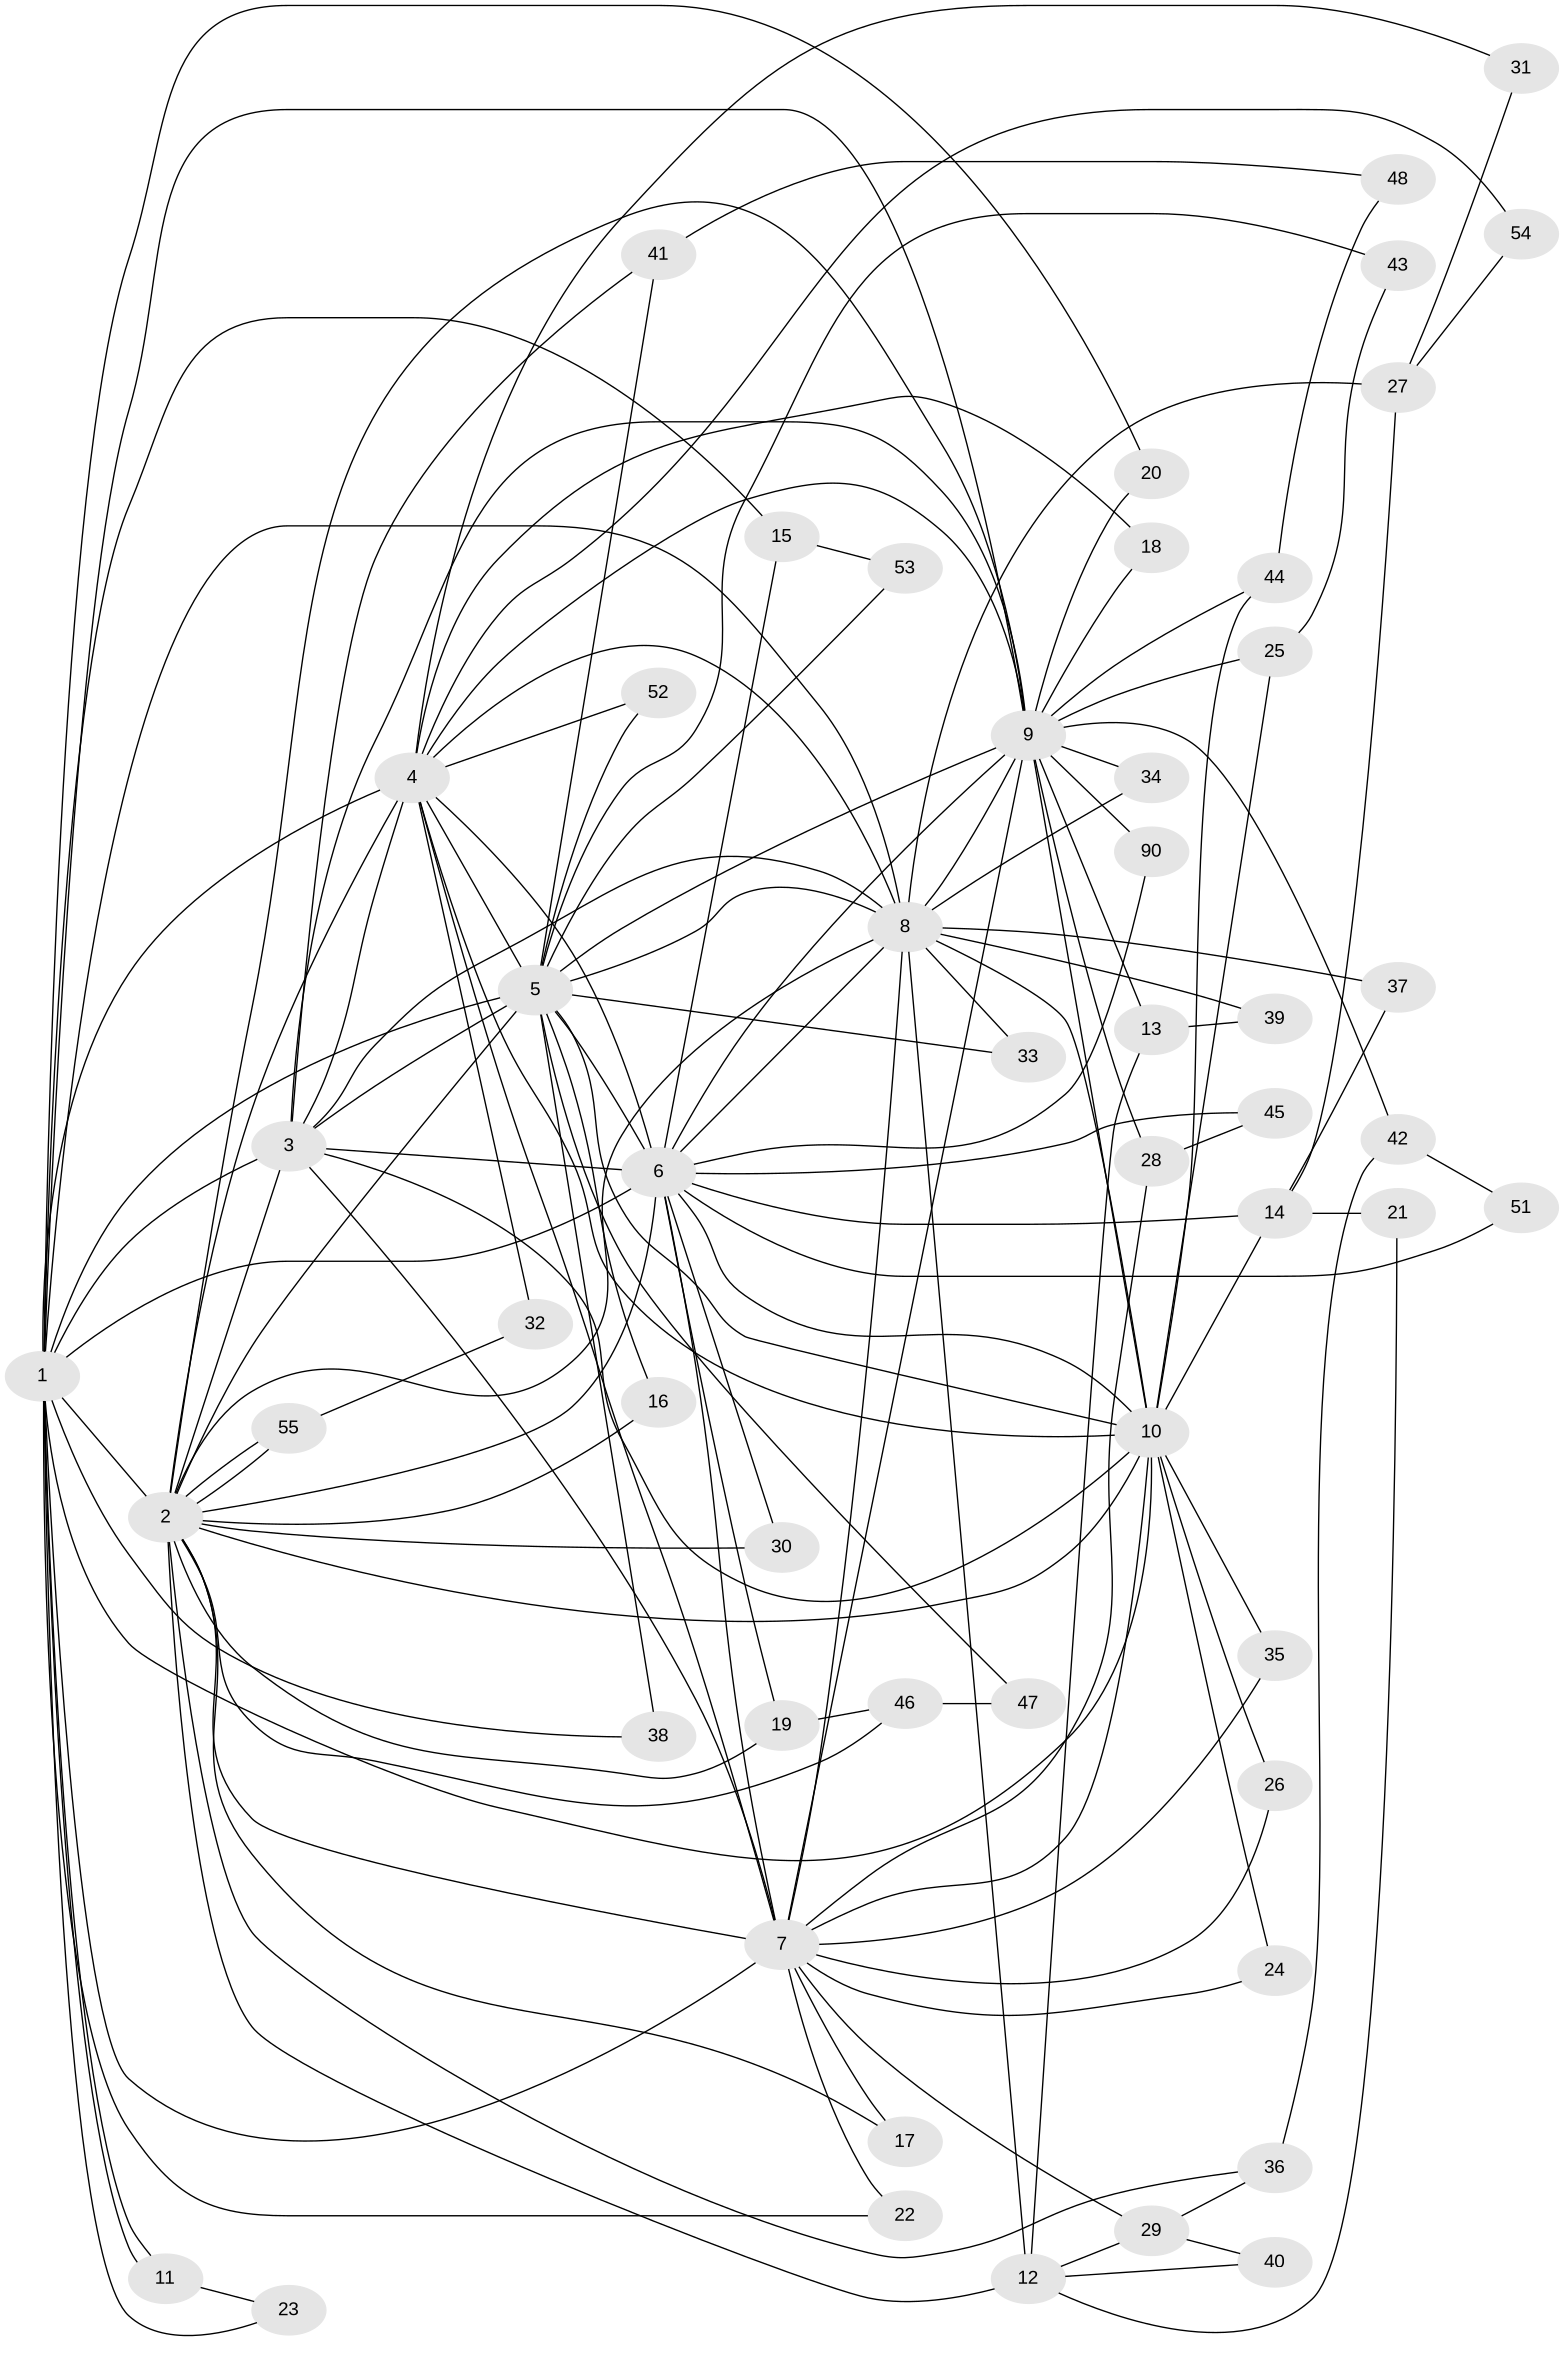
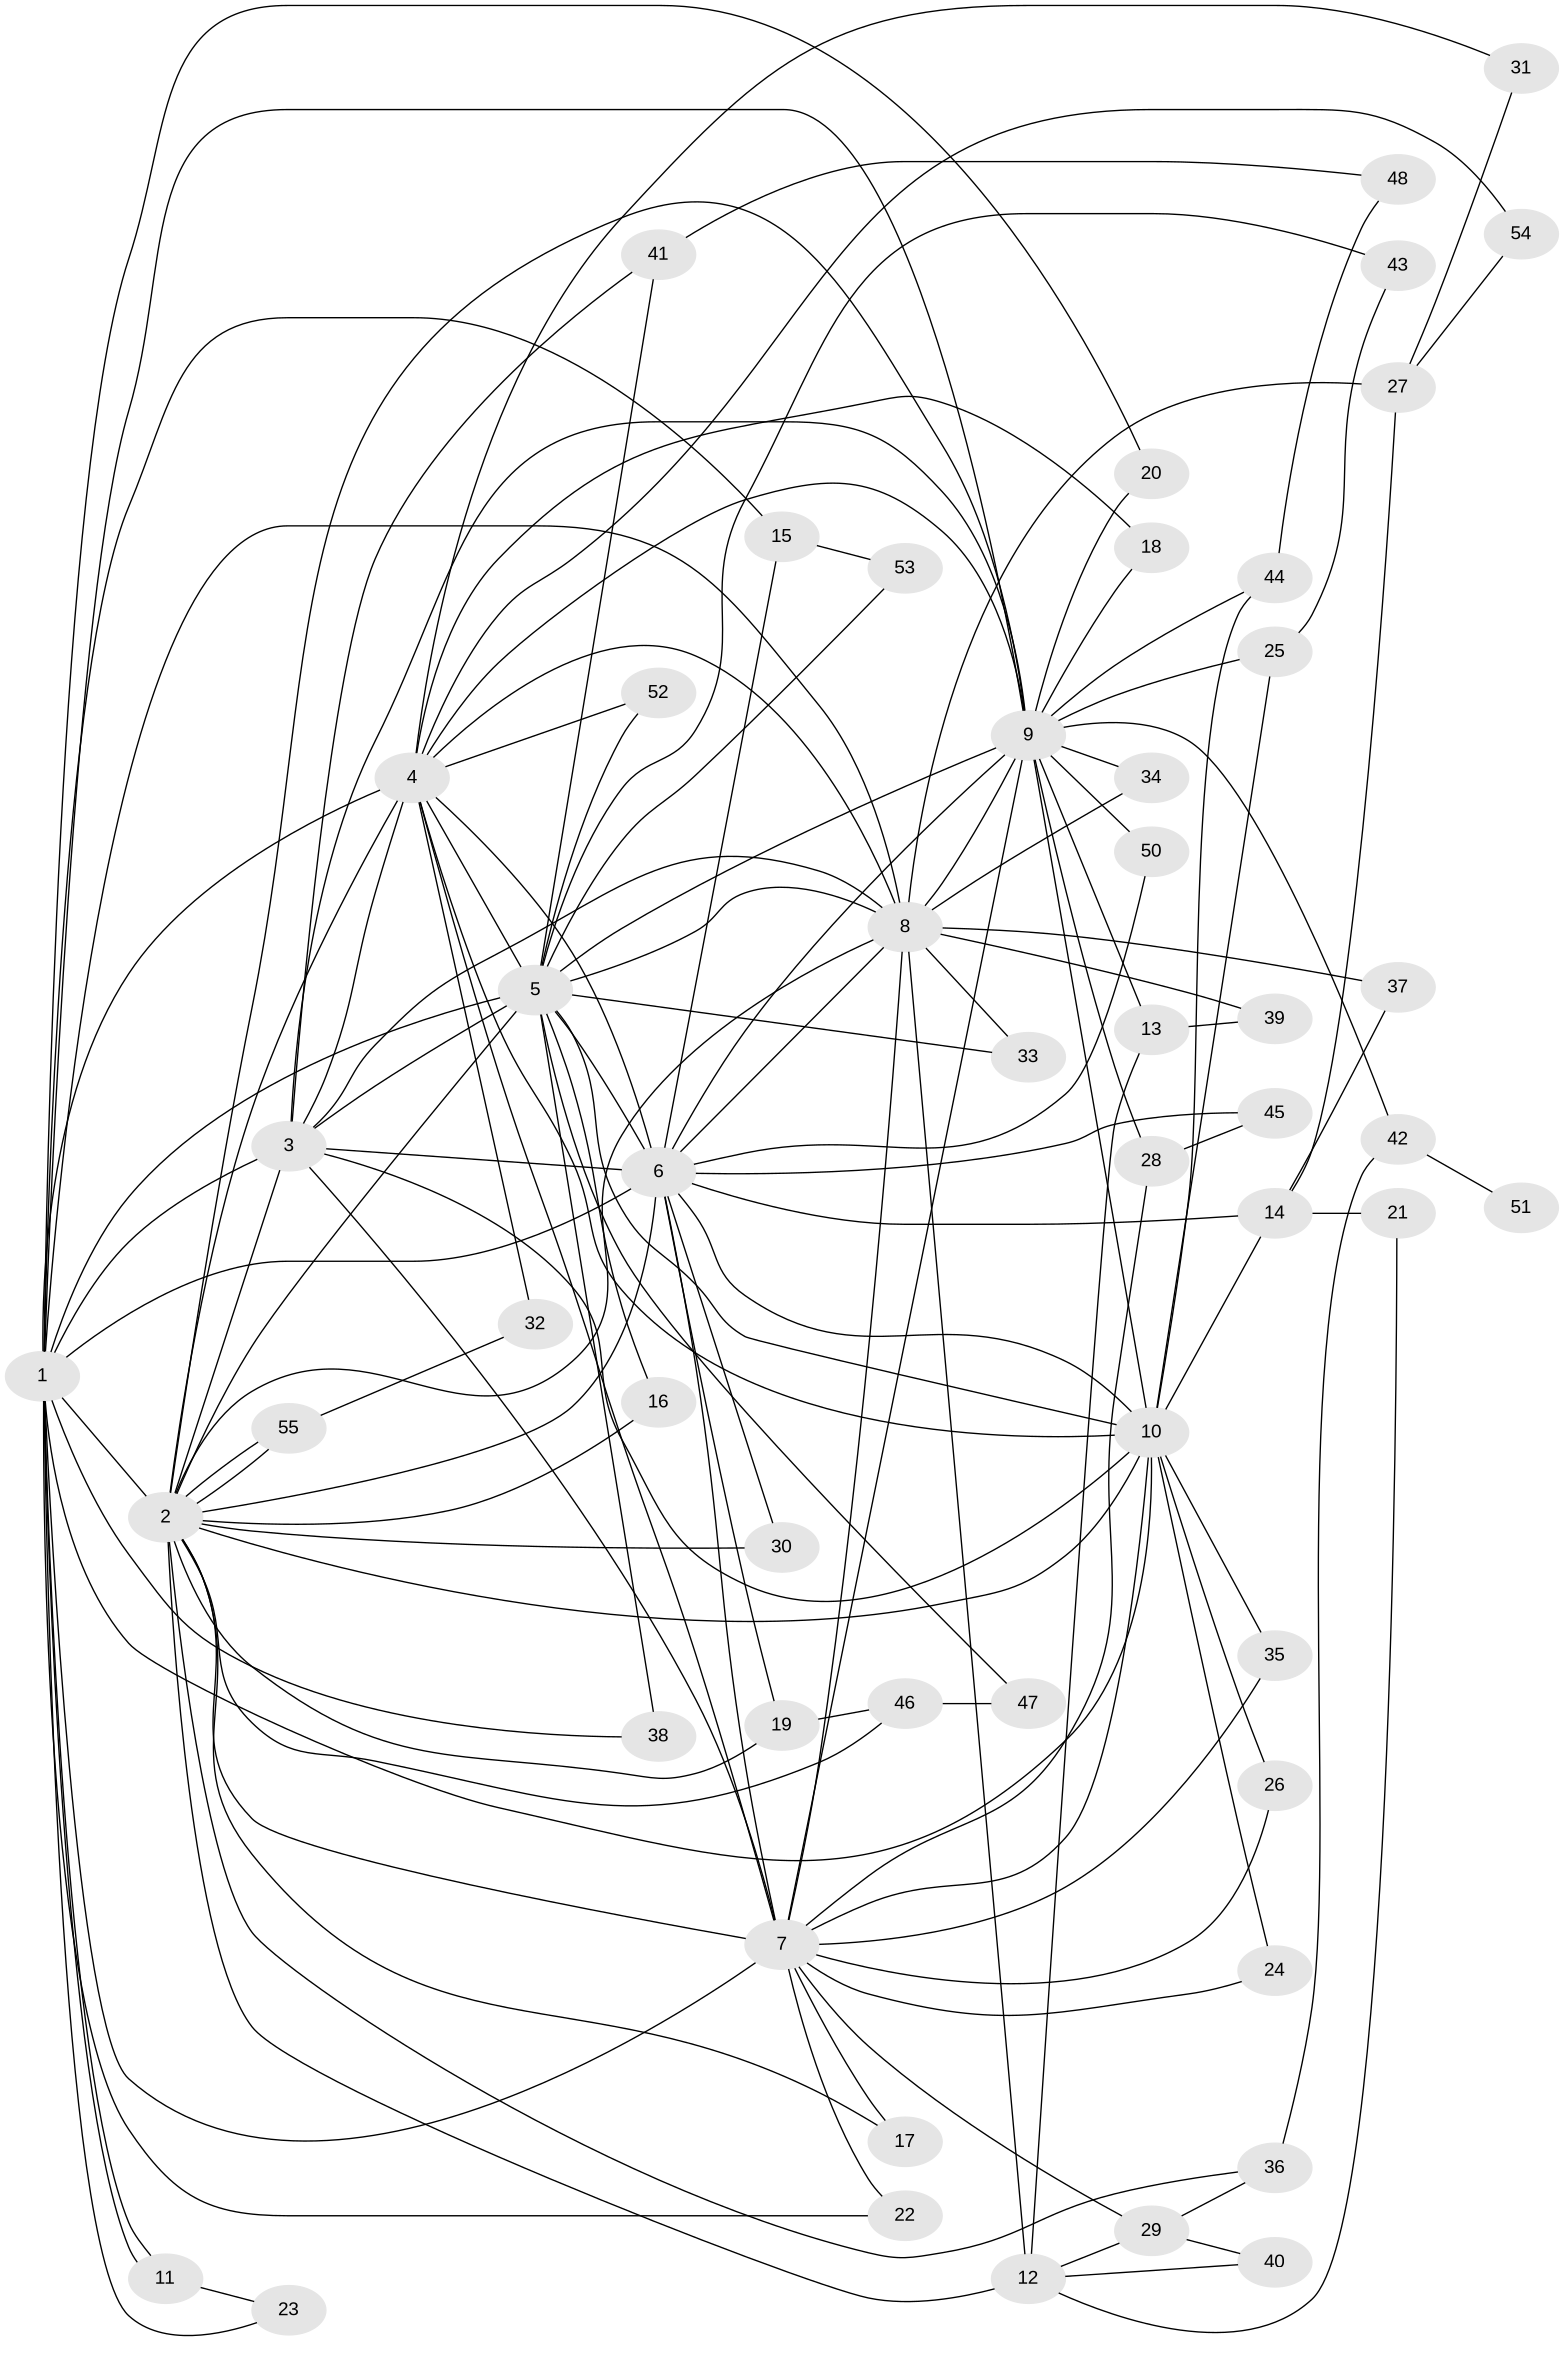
node "90": label "90" -> "50"
edge "8" -- "10": removed
edge "6" -- "51": removed
